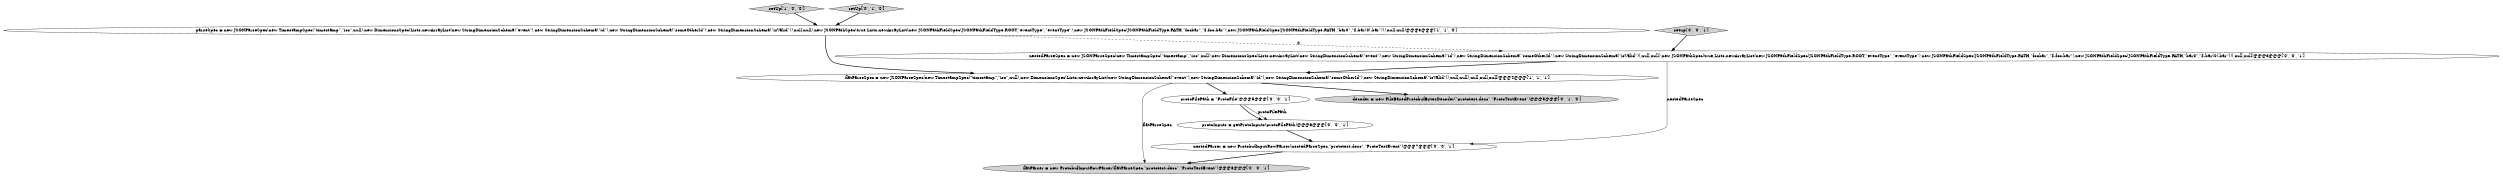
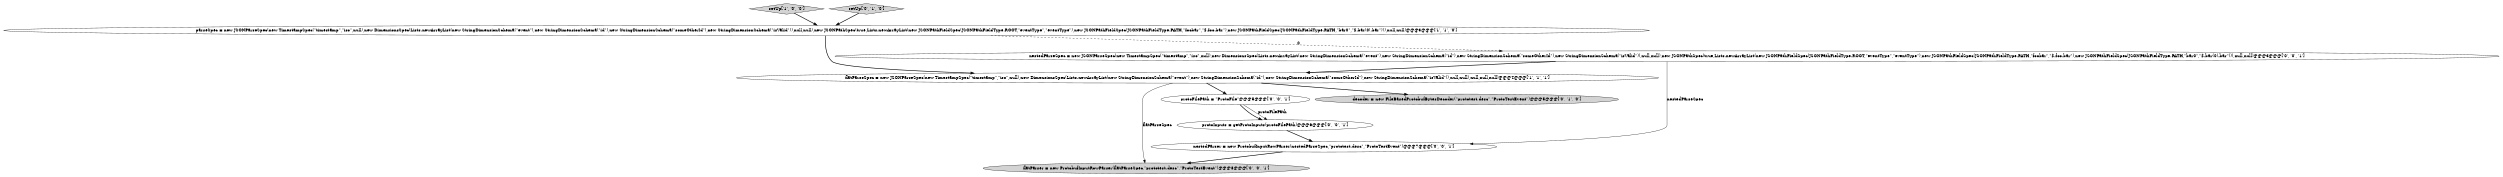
node "setup['0', '0', '1']": removed
